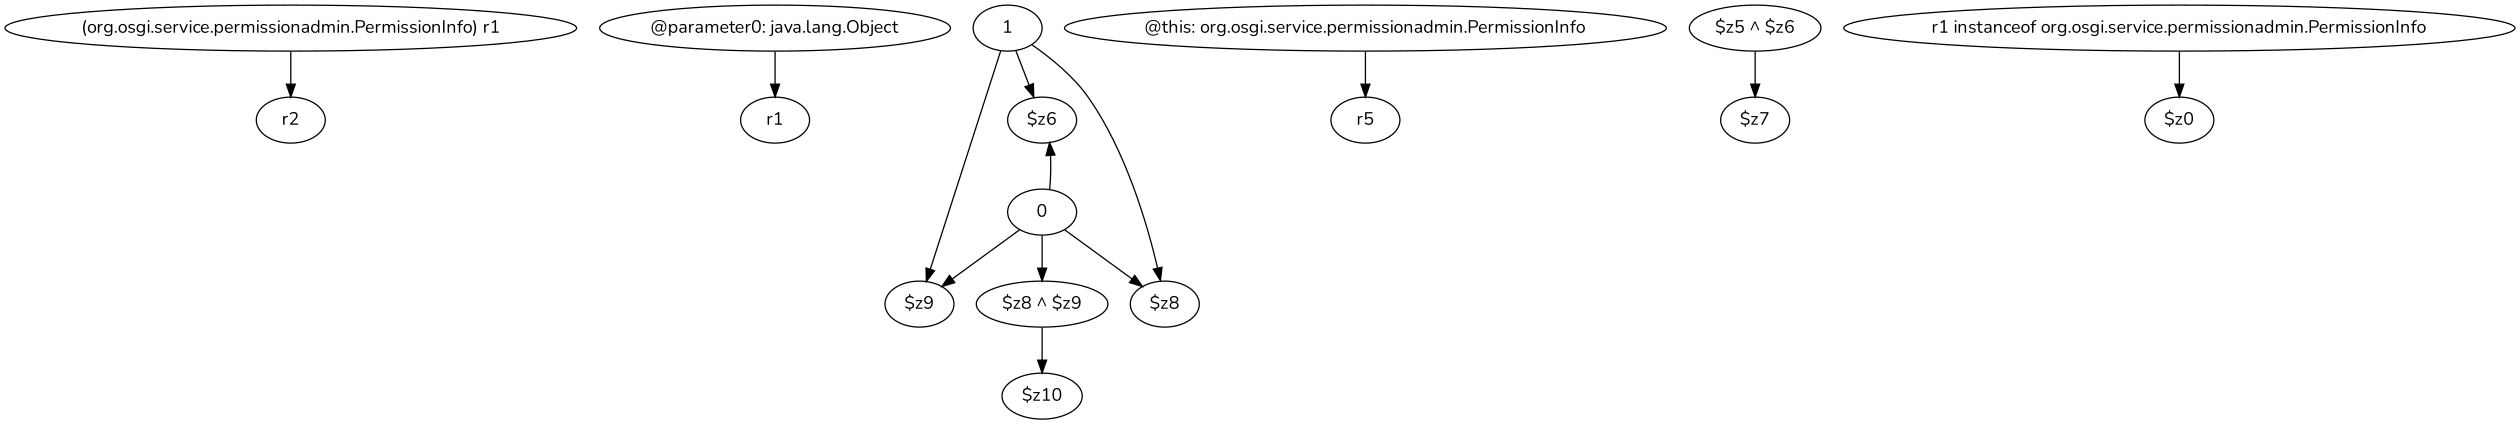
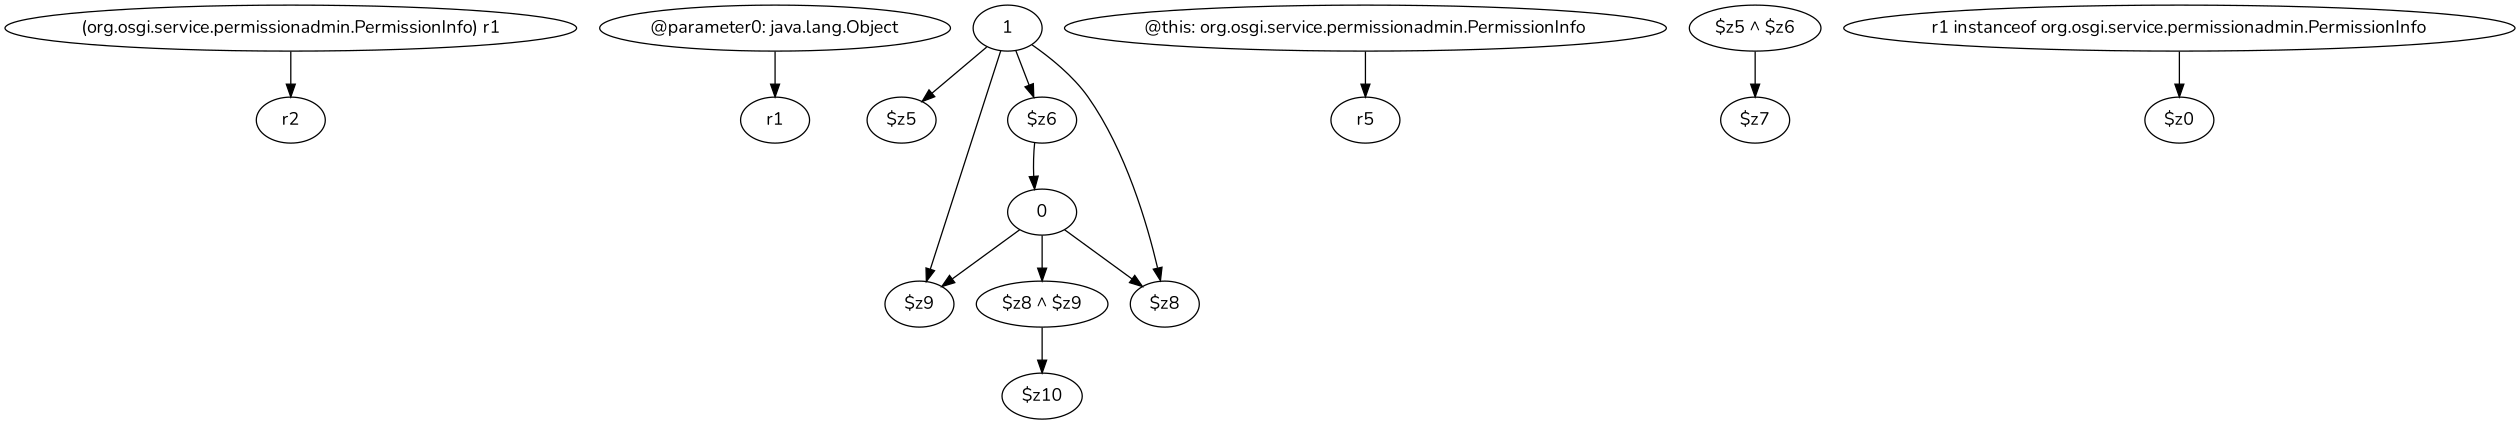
node "$z5": added
edge "0" -> "$z6": reversed
